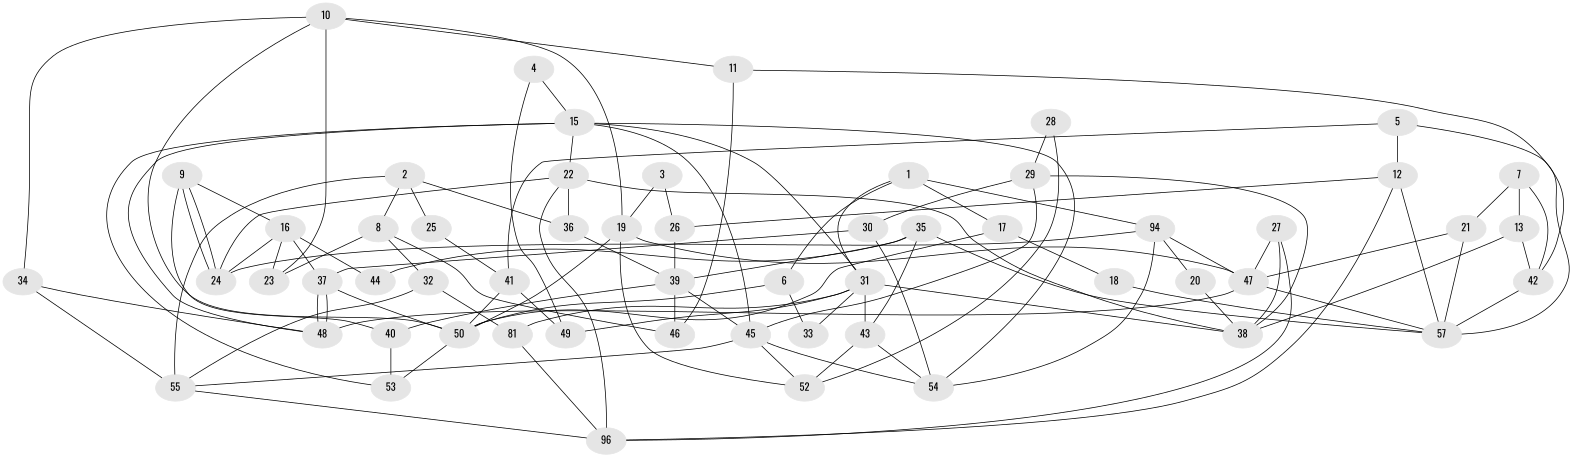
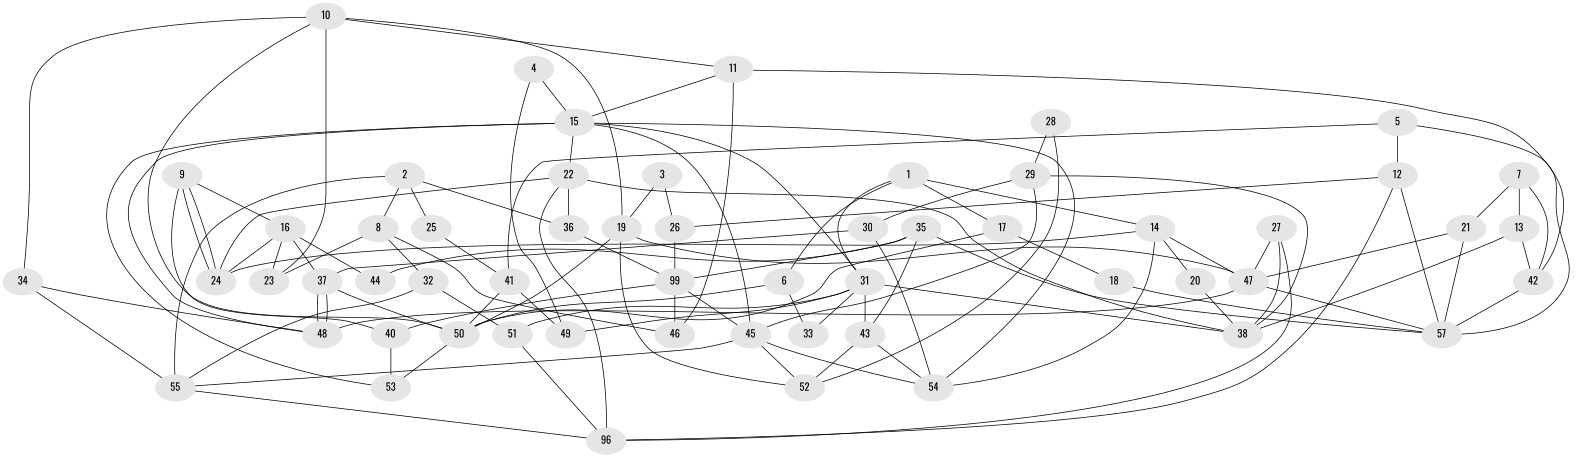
edge "11" -- "15": added
node "94": label "94" -> "14"
node "39": label "39" -> "99"
node "81": label "81" -> "51"
